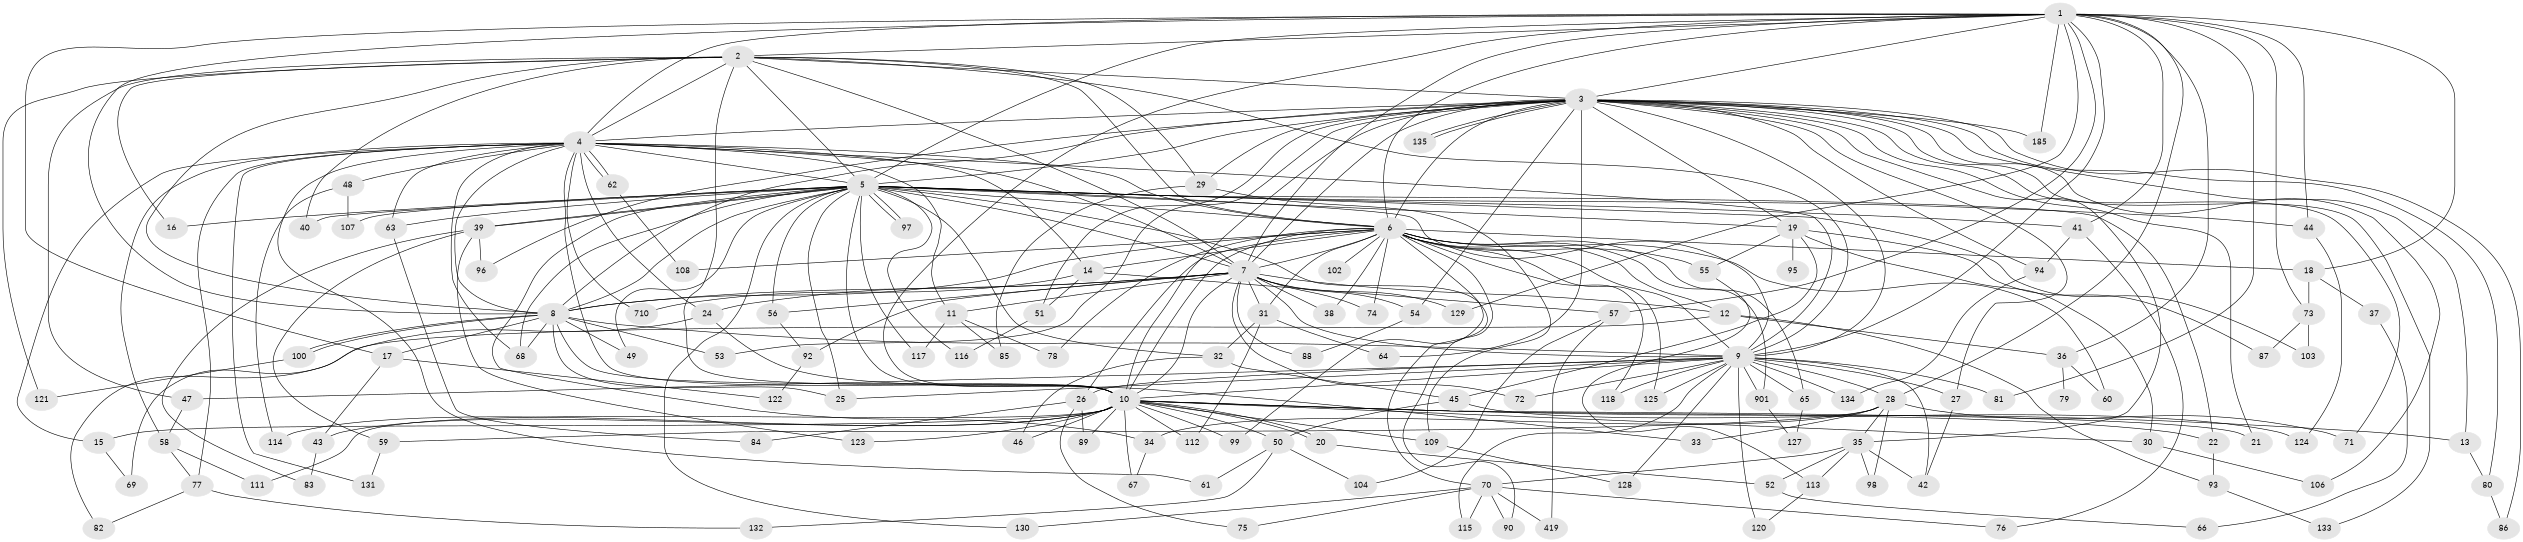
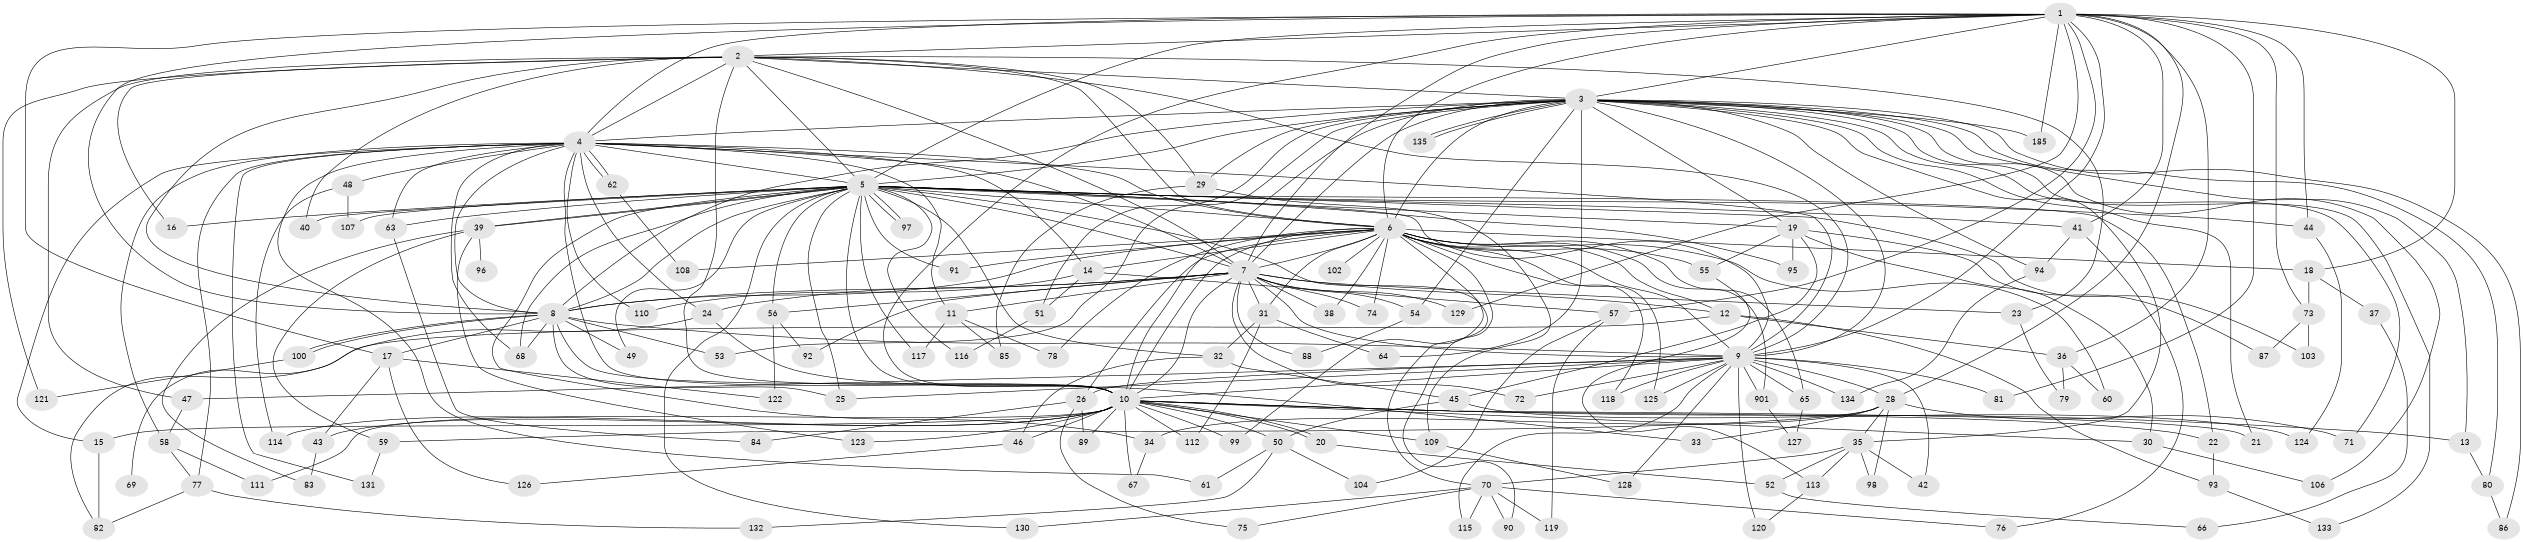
edge "3" -- "96": removed
edge "5" -- "95": added
node "91": added
node "710": label "710" -> "110"
node "23": added
edge "92" -- "122": now "56" -- "122"
node "27": removed
edge "15" -- "69": now "15" -- "82"
node "126": added
node "419": label "419" -> "119"
